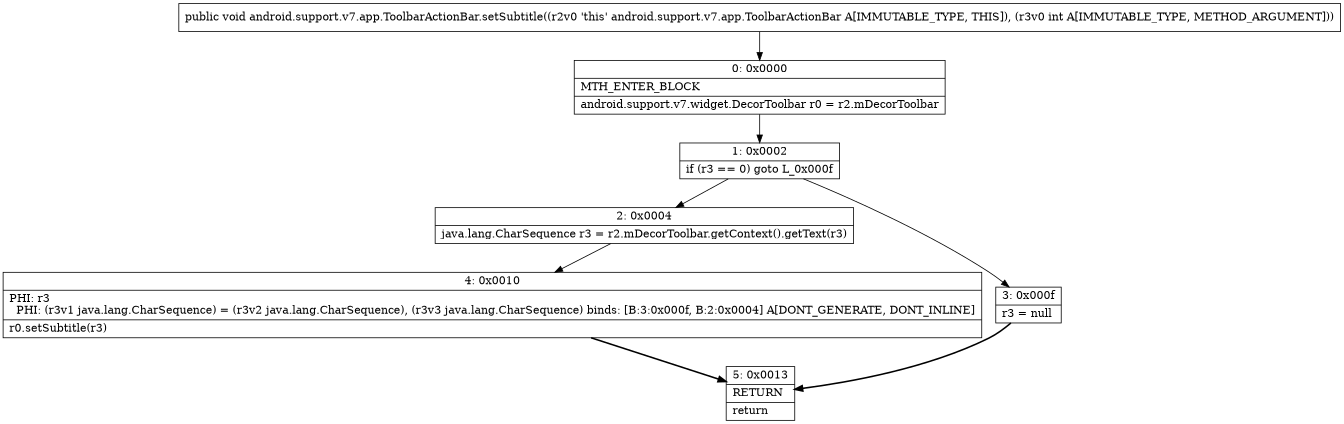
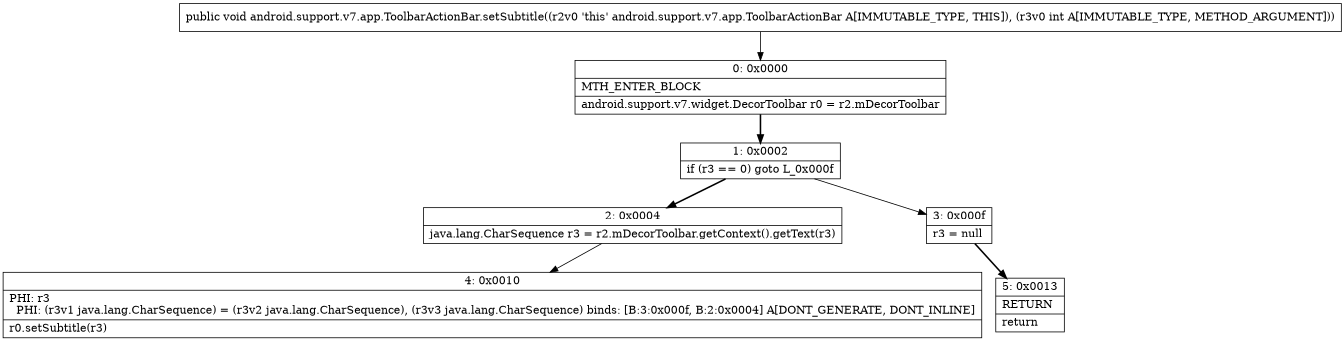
edge "0: 0x0000" -> "1: 0x0002": style solid -> bold
edge "1: 0x0002" -> "2: 0x0004": style solid -> bold
edge "4: 0x0010" -> "5: 0x0013": removed
